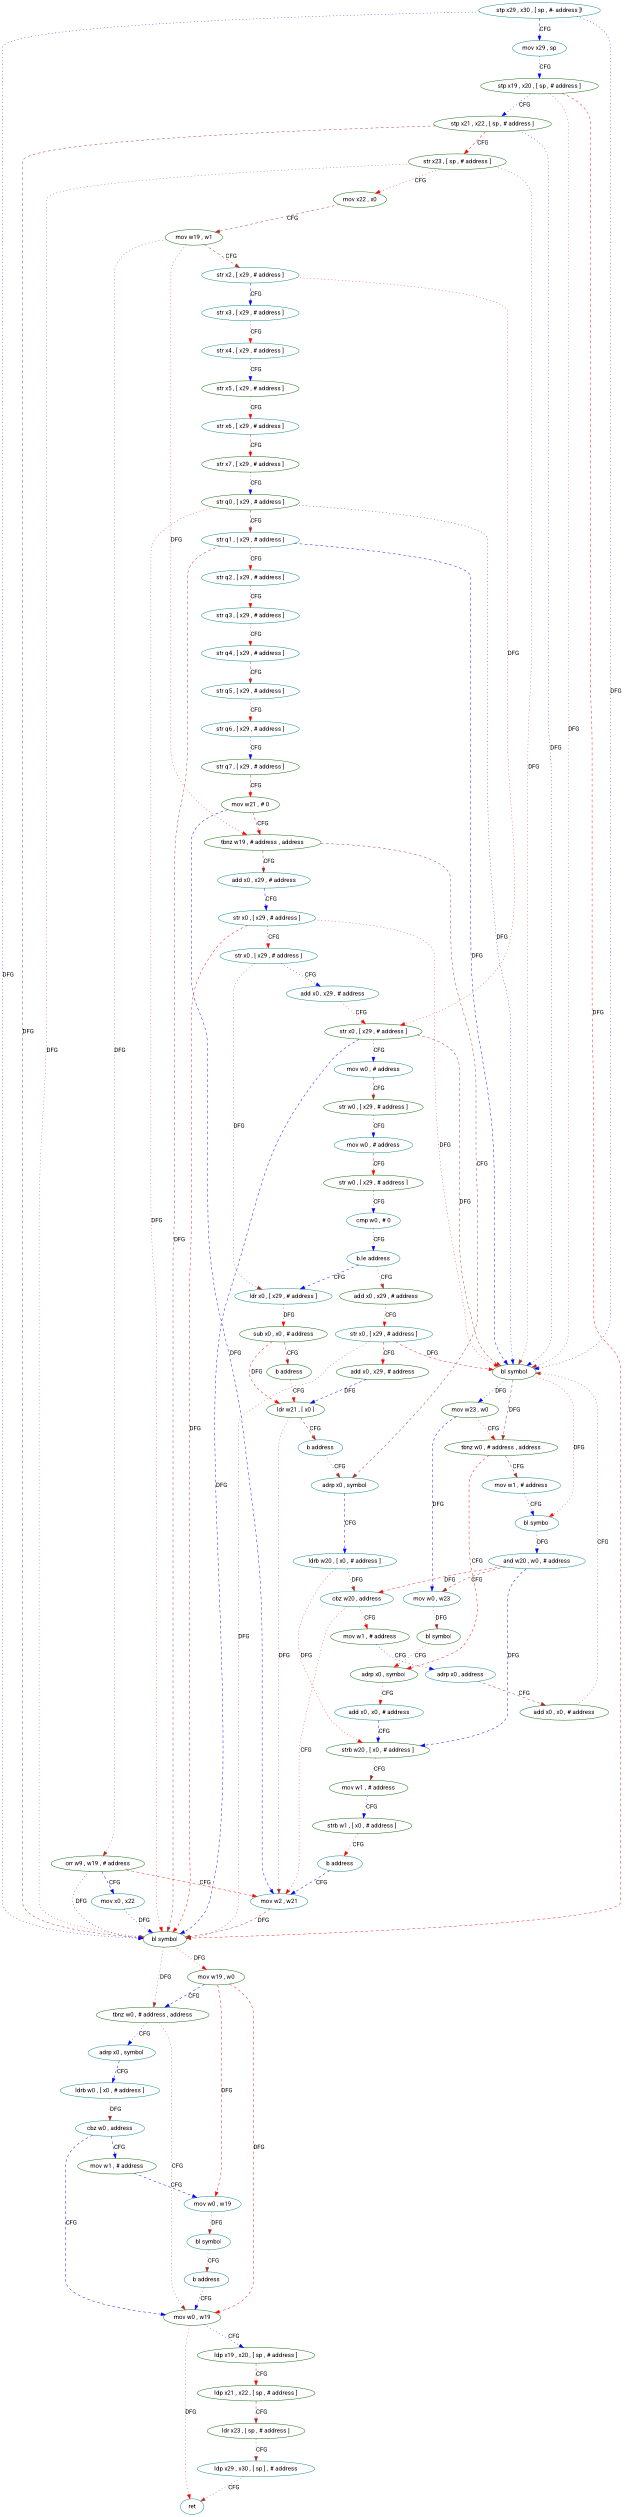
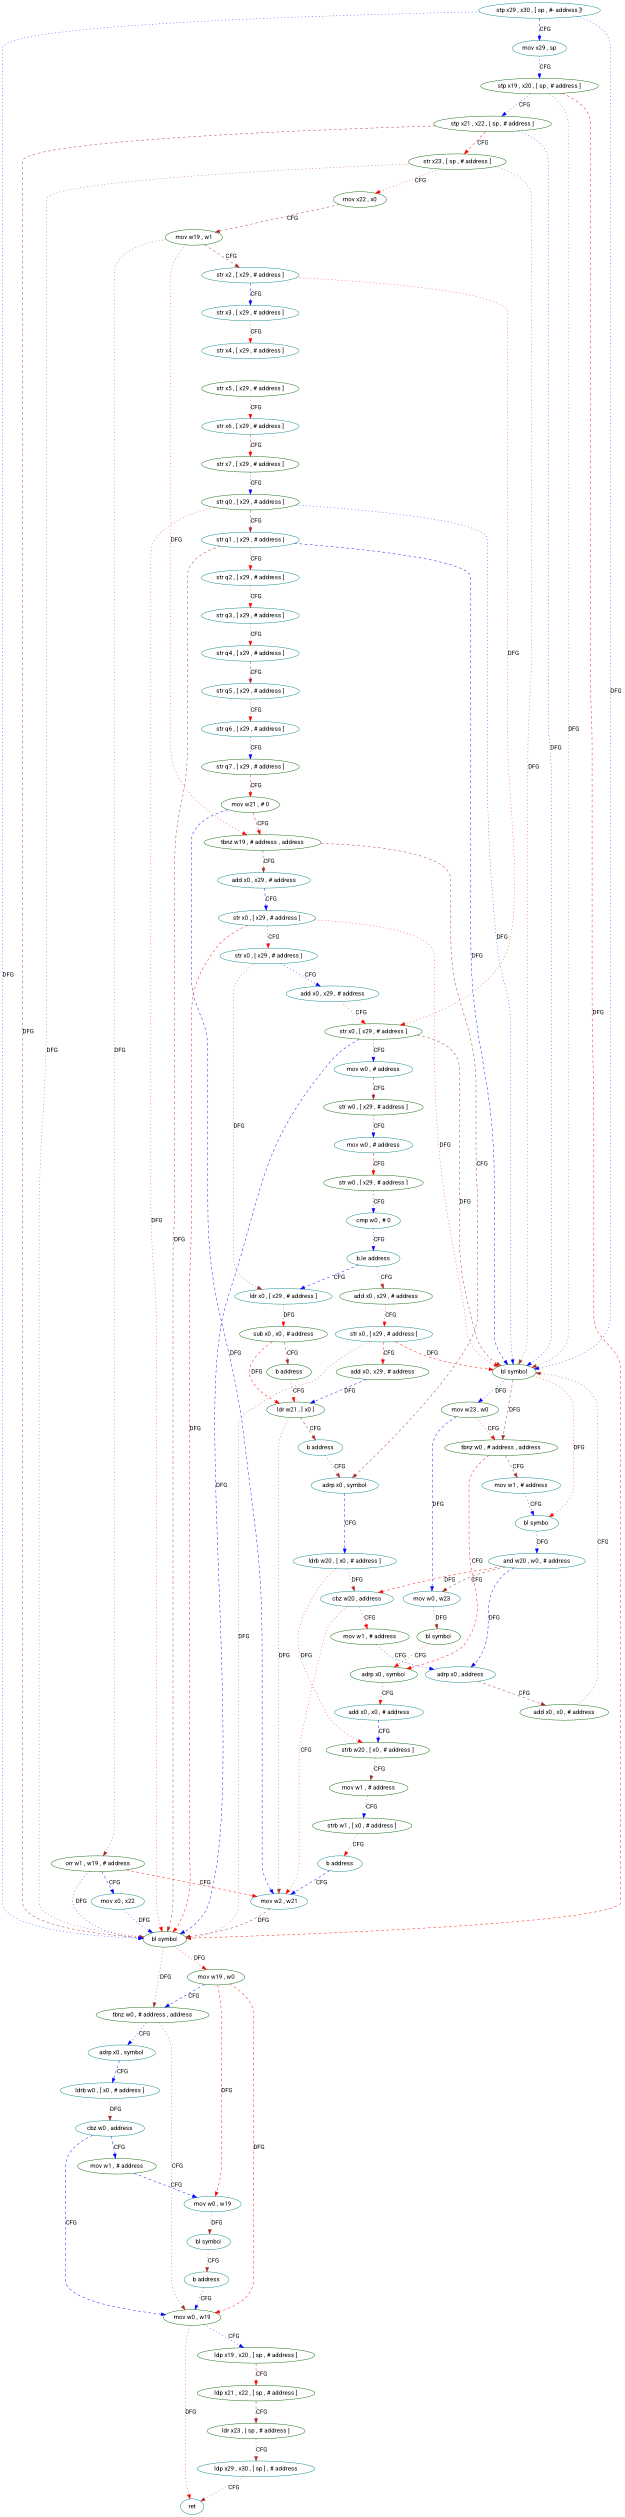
edge "str x4 , [ x29 , # address ]" -> "str x5 , [ x29 , # address ]": removed, label "CFG"
edge "and w20 , w0 , # address" -> "strb w20 , [ x0 , # address ]": now "and w20 , w0 , # address" -> "adrp x0 , address"
node "orr w9 , w19 , # address": label "orr w9 , w19 , # address" -> "orr w1 , w19 , # address"
